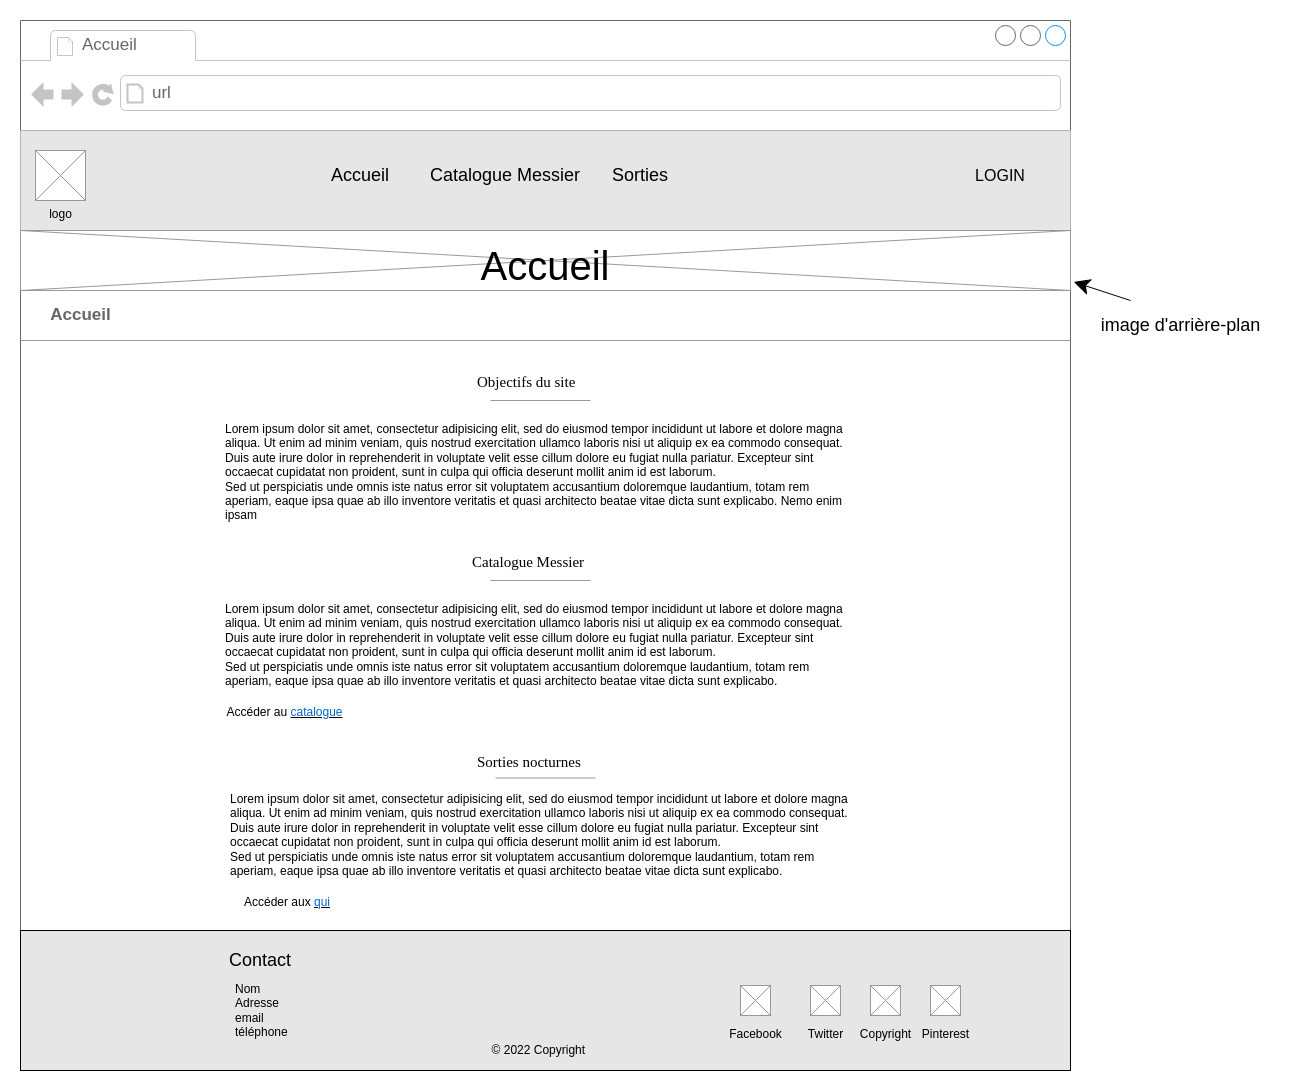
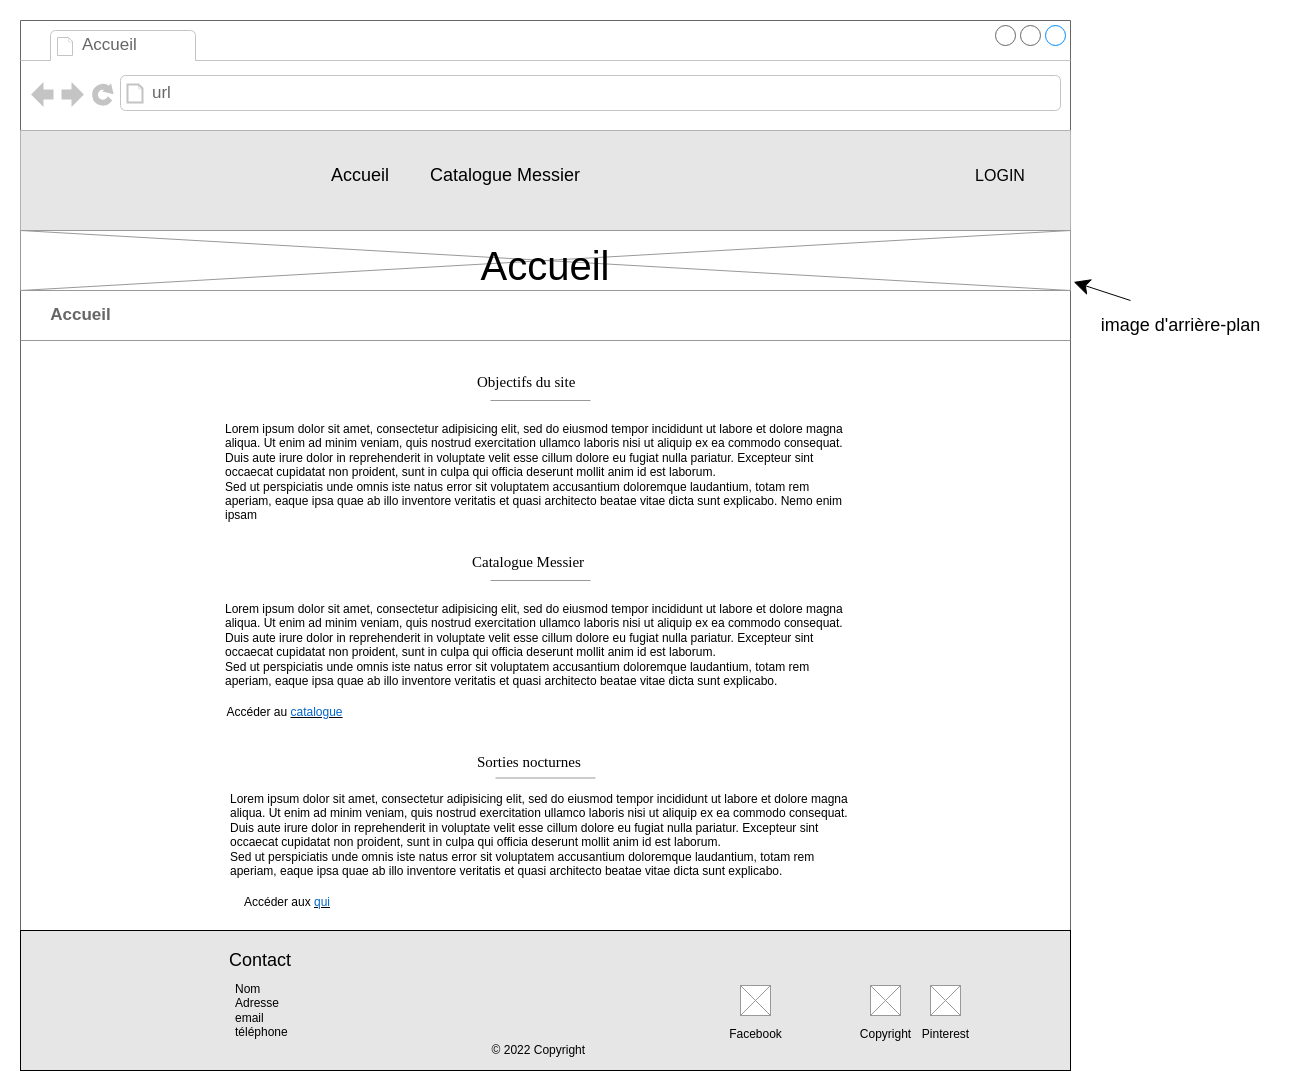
node "logo": removed
node "Sorties": removed
node "Twitter": removed
